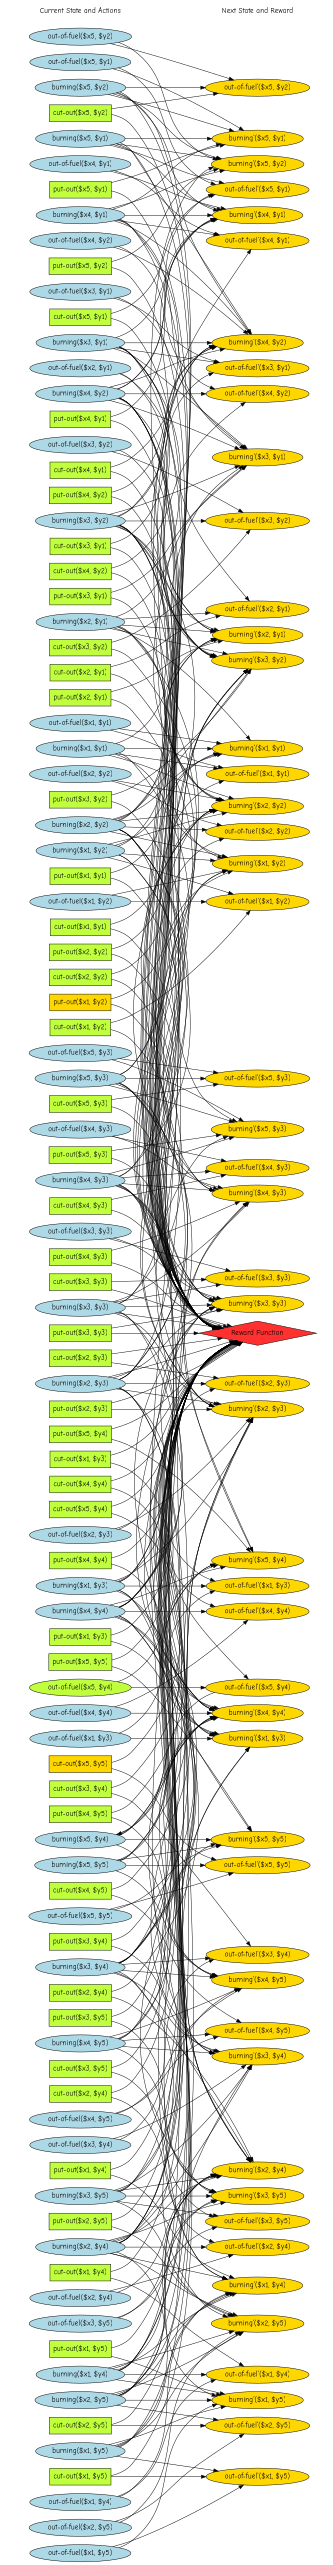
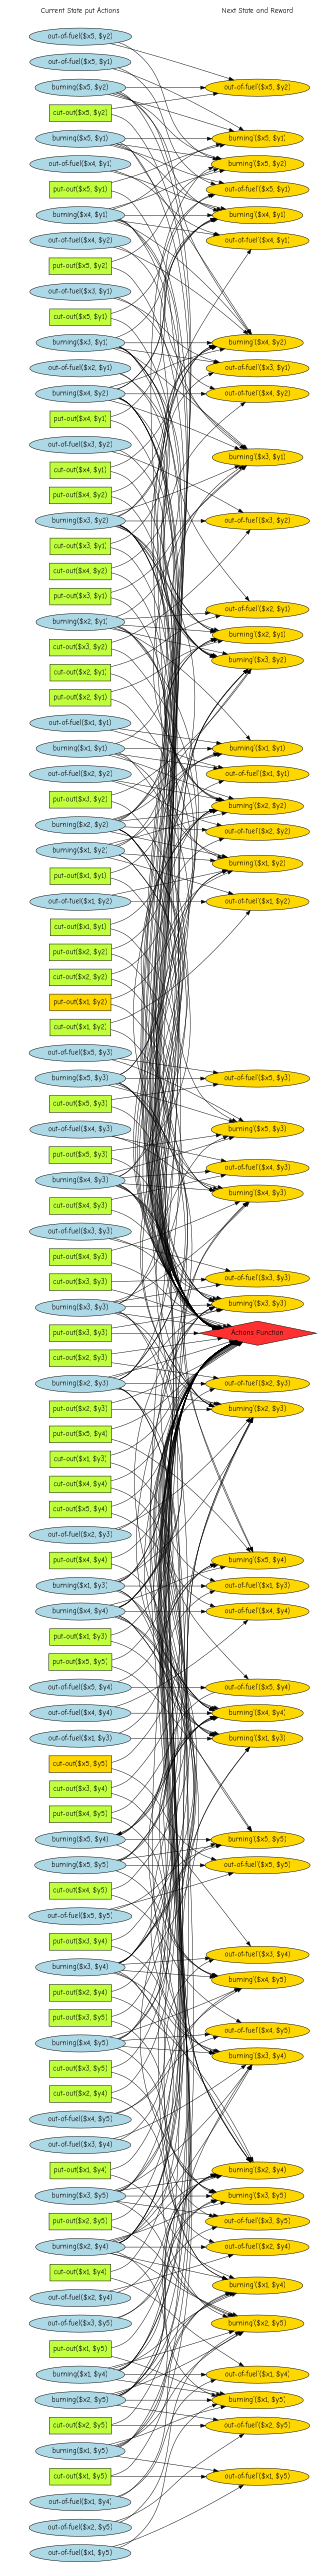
node "Current State and Actions": label "Current State and Actions" -> "Current State put Actions"
node "Reward Function": label "Reward Function" -> "Actions Function"
node "out-of-fuel($x5, $y4)": fillcolor olivedrab1 -> lightblue
